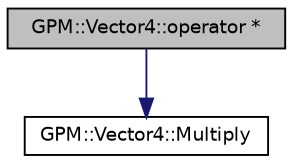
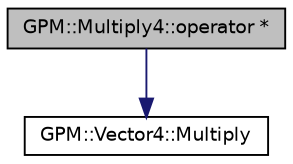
node "GPM::Vector4::operator *": label "GPM::Vector4::operator *" -> "GPM::Multiply4::operator *"
